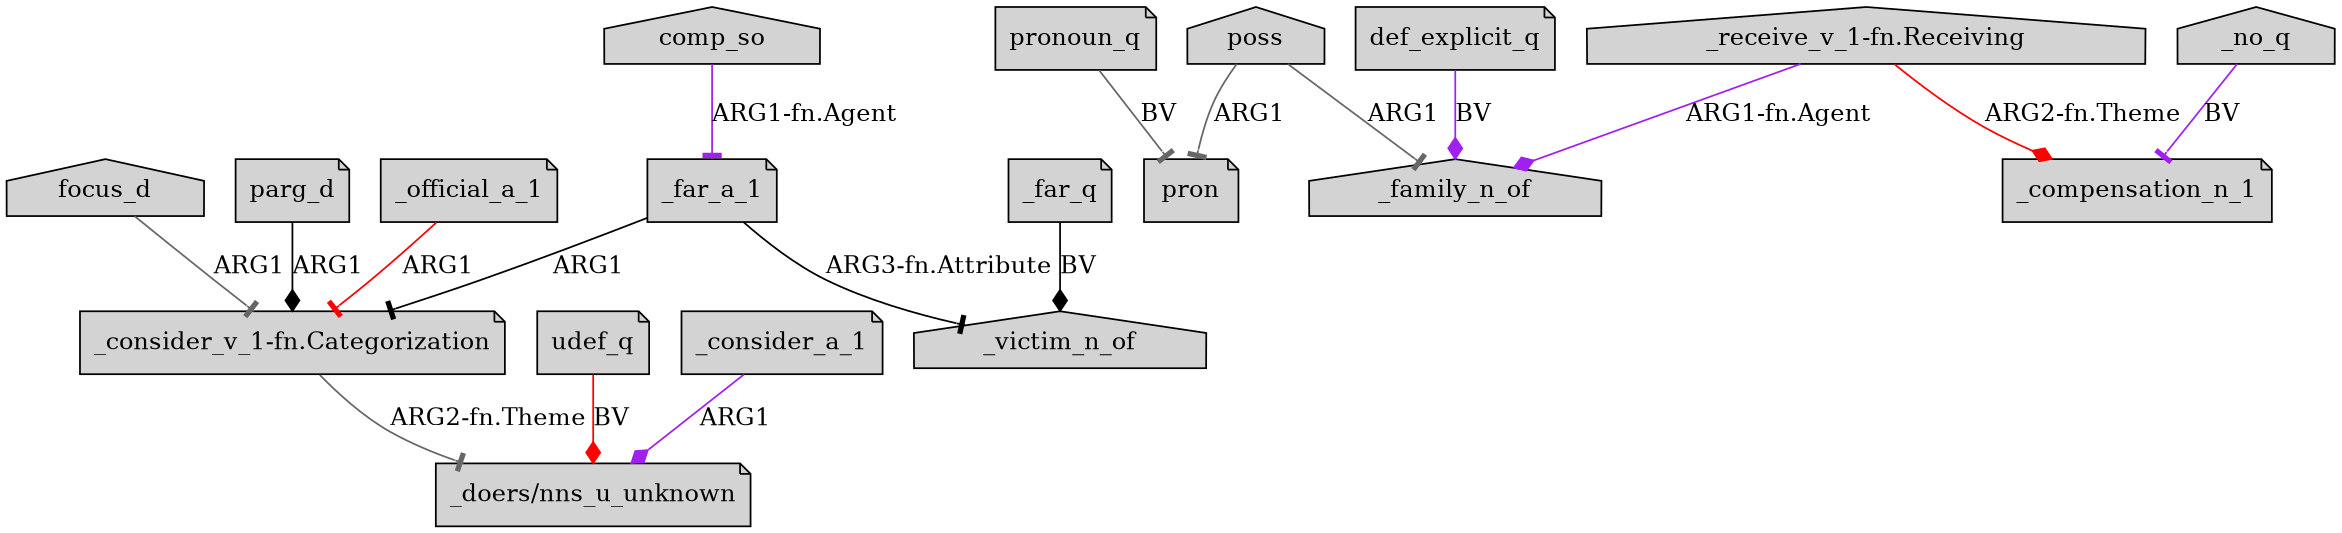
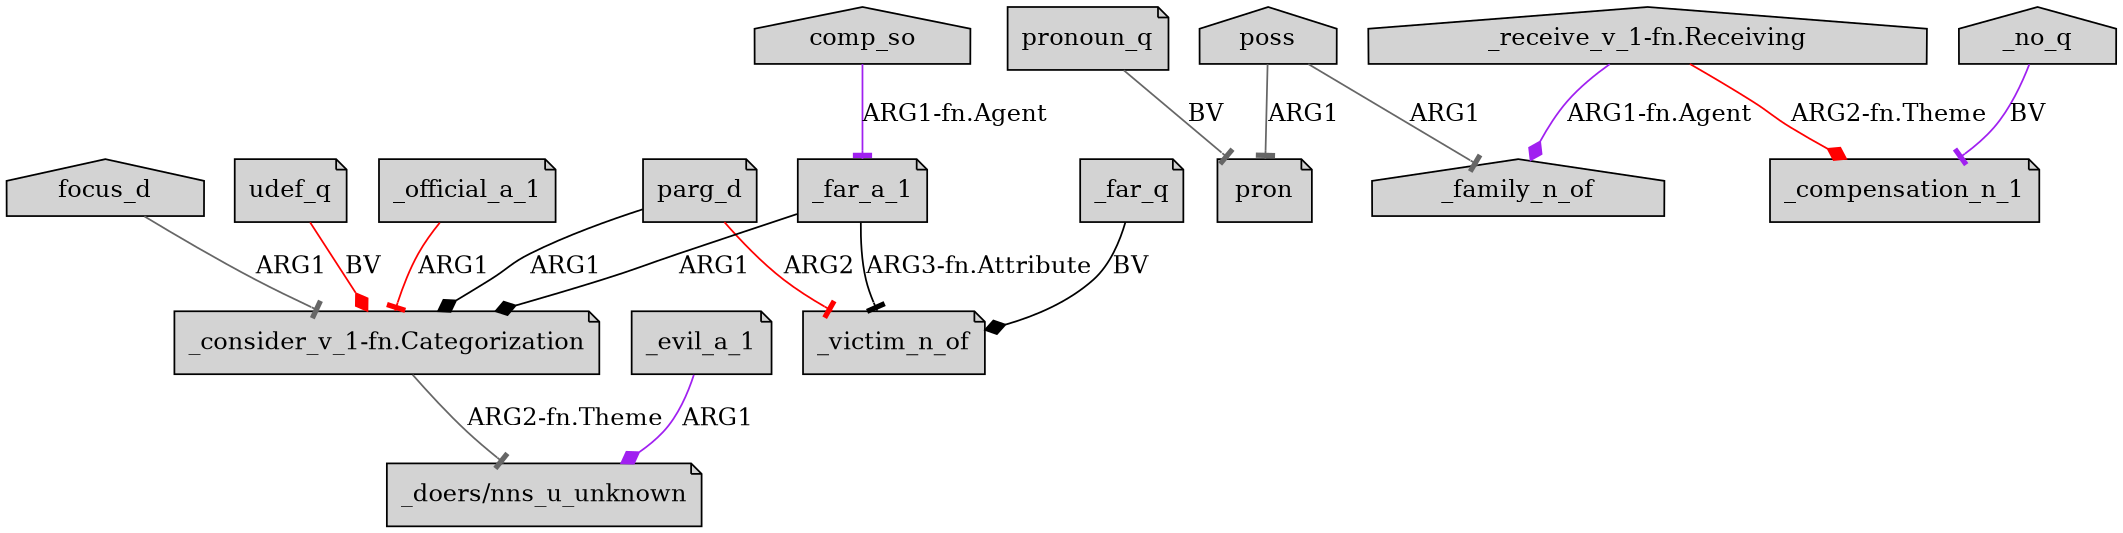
node "def_explicit_q": removed
edge "_far_a_1" -> "_consider_v_1-fn.Categorization": arrowhead tee -> diamond
edge "parg_d" -> "_victim_n_of": added, label "ARG2"
node "_consider_a_1": label "_consider_a_1" -> "_evil_a_1"
node "_victim_n_of": shape house -> note
edge "udef_q" -> "_doers/nns_u_unknown": now "udef_q" -> "_consider_v_1-fn.Categorization"
